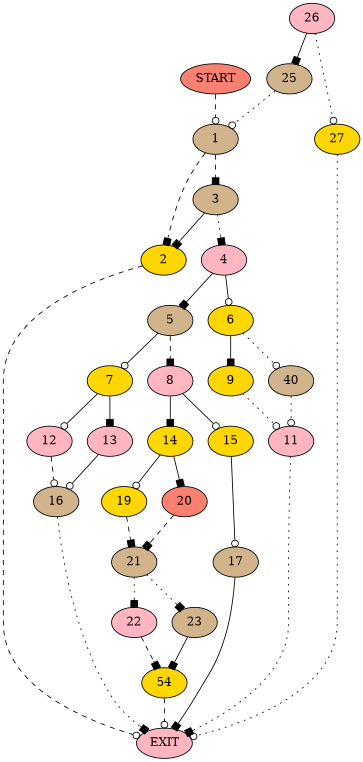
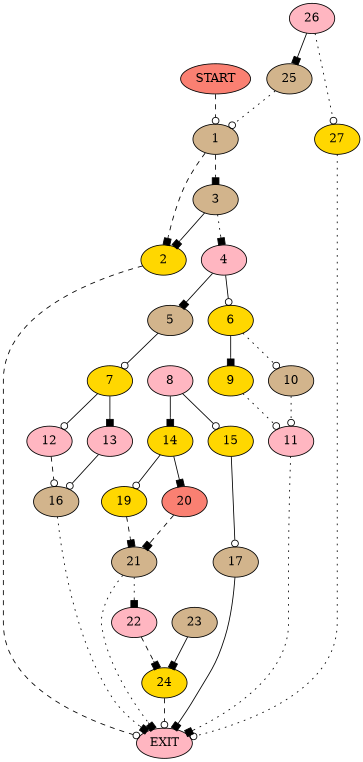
edge "5" -> "8": removed
node "40": label "40" -> "10"
edge "21" -> "23": now "21" -> "EXIT"
node "54": label "54" -> "24"
